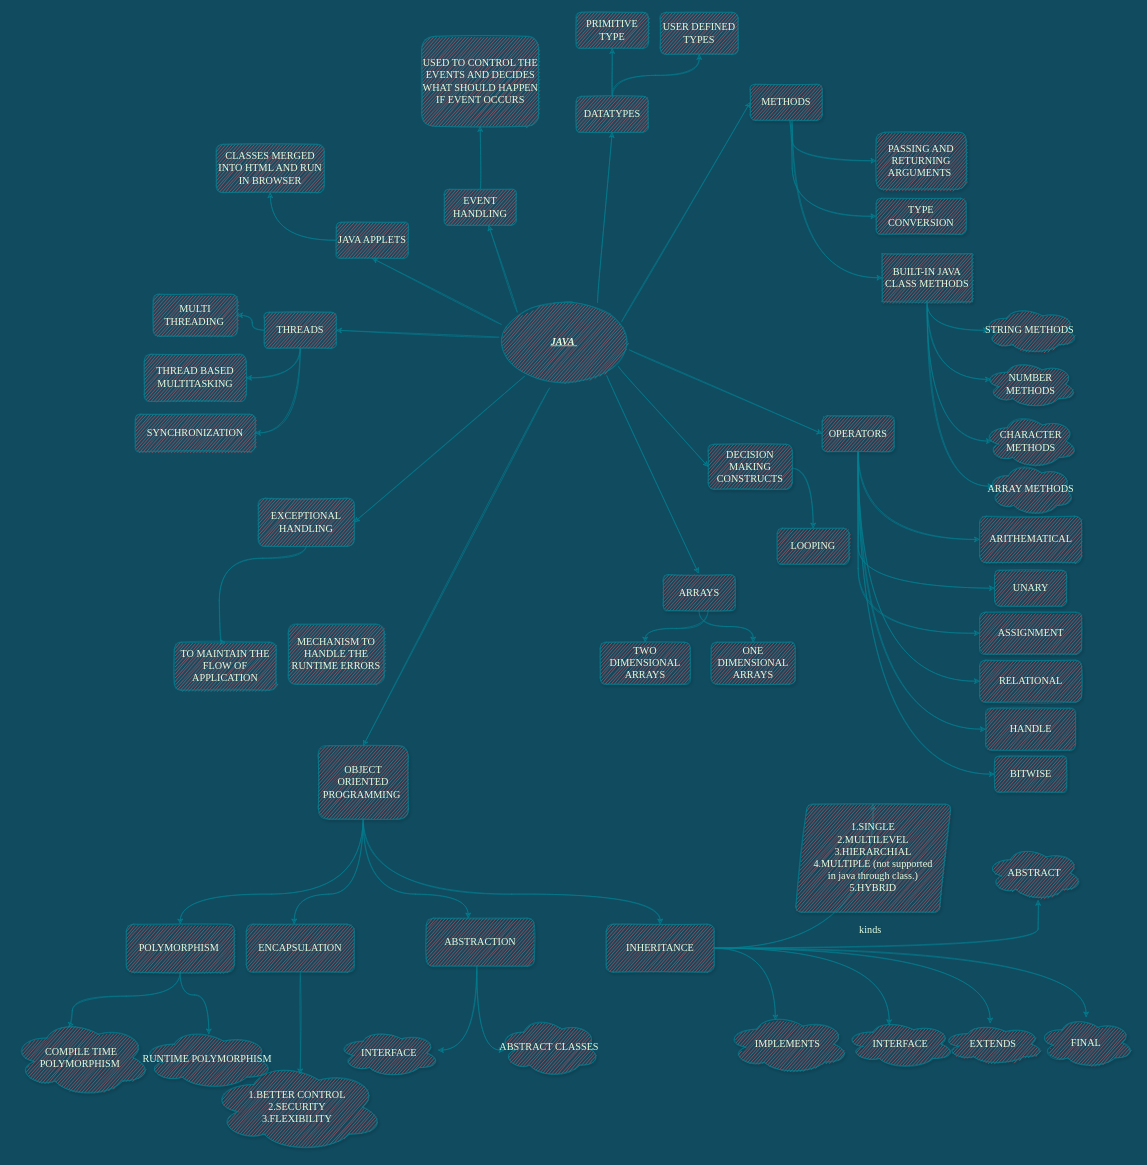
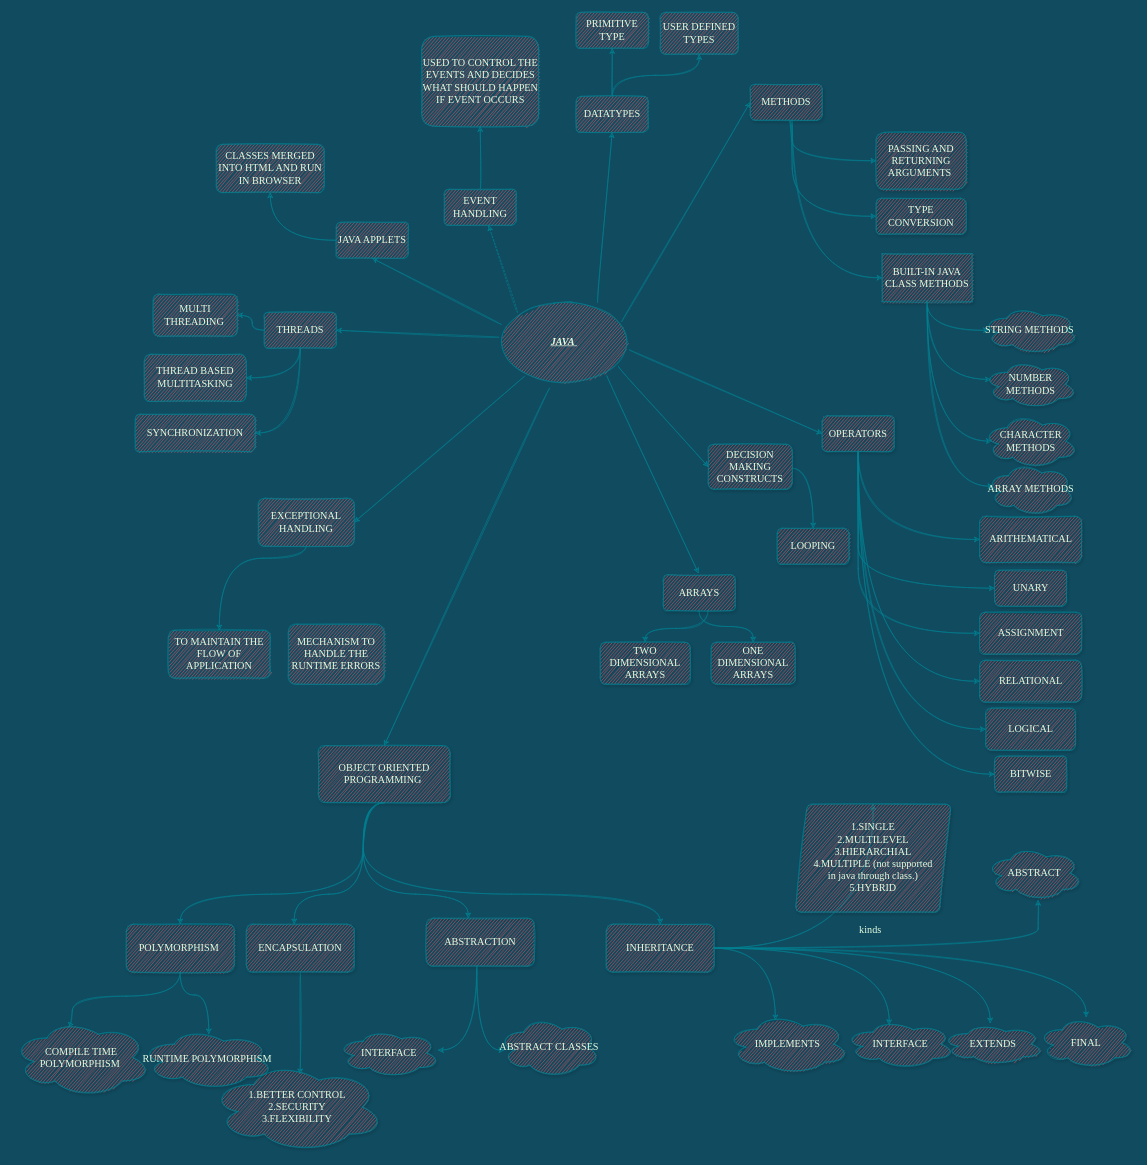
edge "JAVA" -> "EVENT HANDLING": style solid -> dashed
node "TO MAINTAIN THE FLOW OF APPLICATION": moved (225, 666) -> (219, 654)
node "HANDLE": label "HANDLE" -> "LOGICAL"
node "OBJECT ORIENTED PROGRAMMING": size 90x74 -> 132x57
